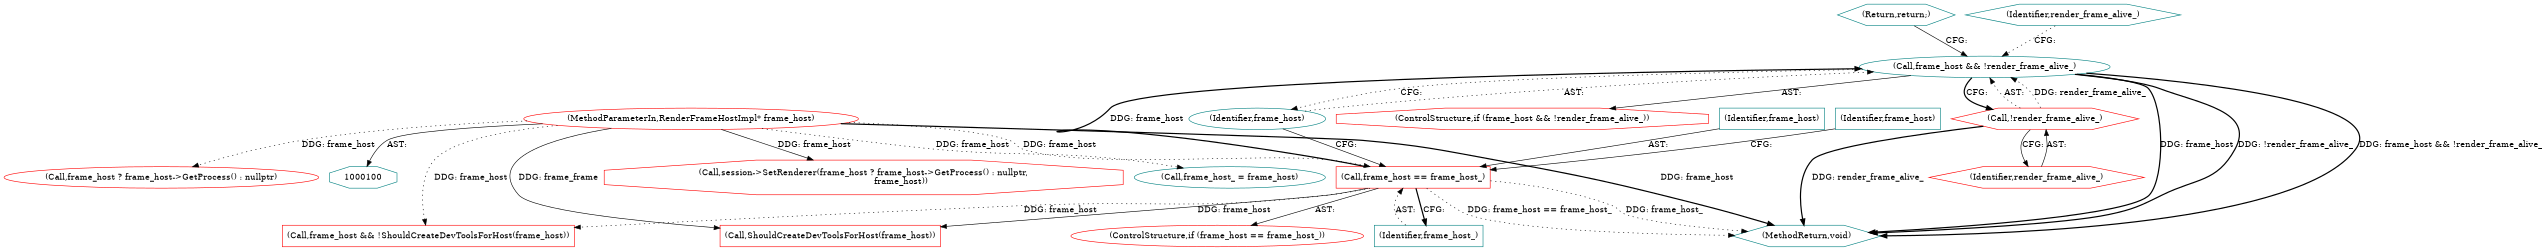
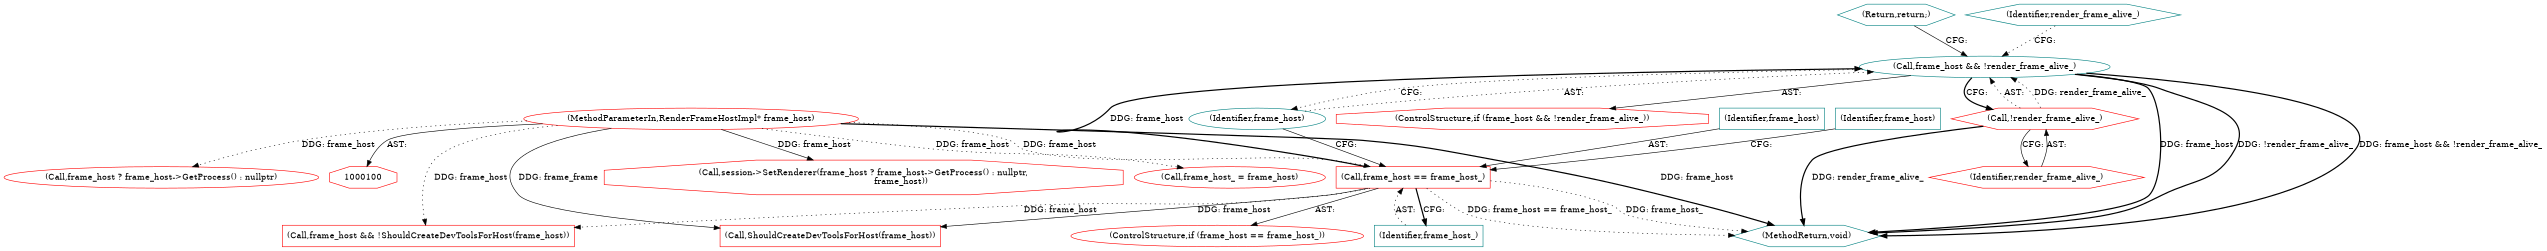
node "1000100": color teal -> red
node "(Call,frame_host_ = frame_host)": color teal -> red
